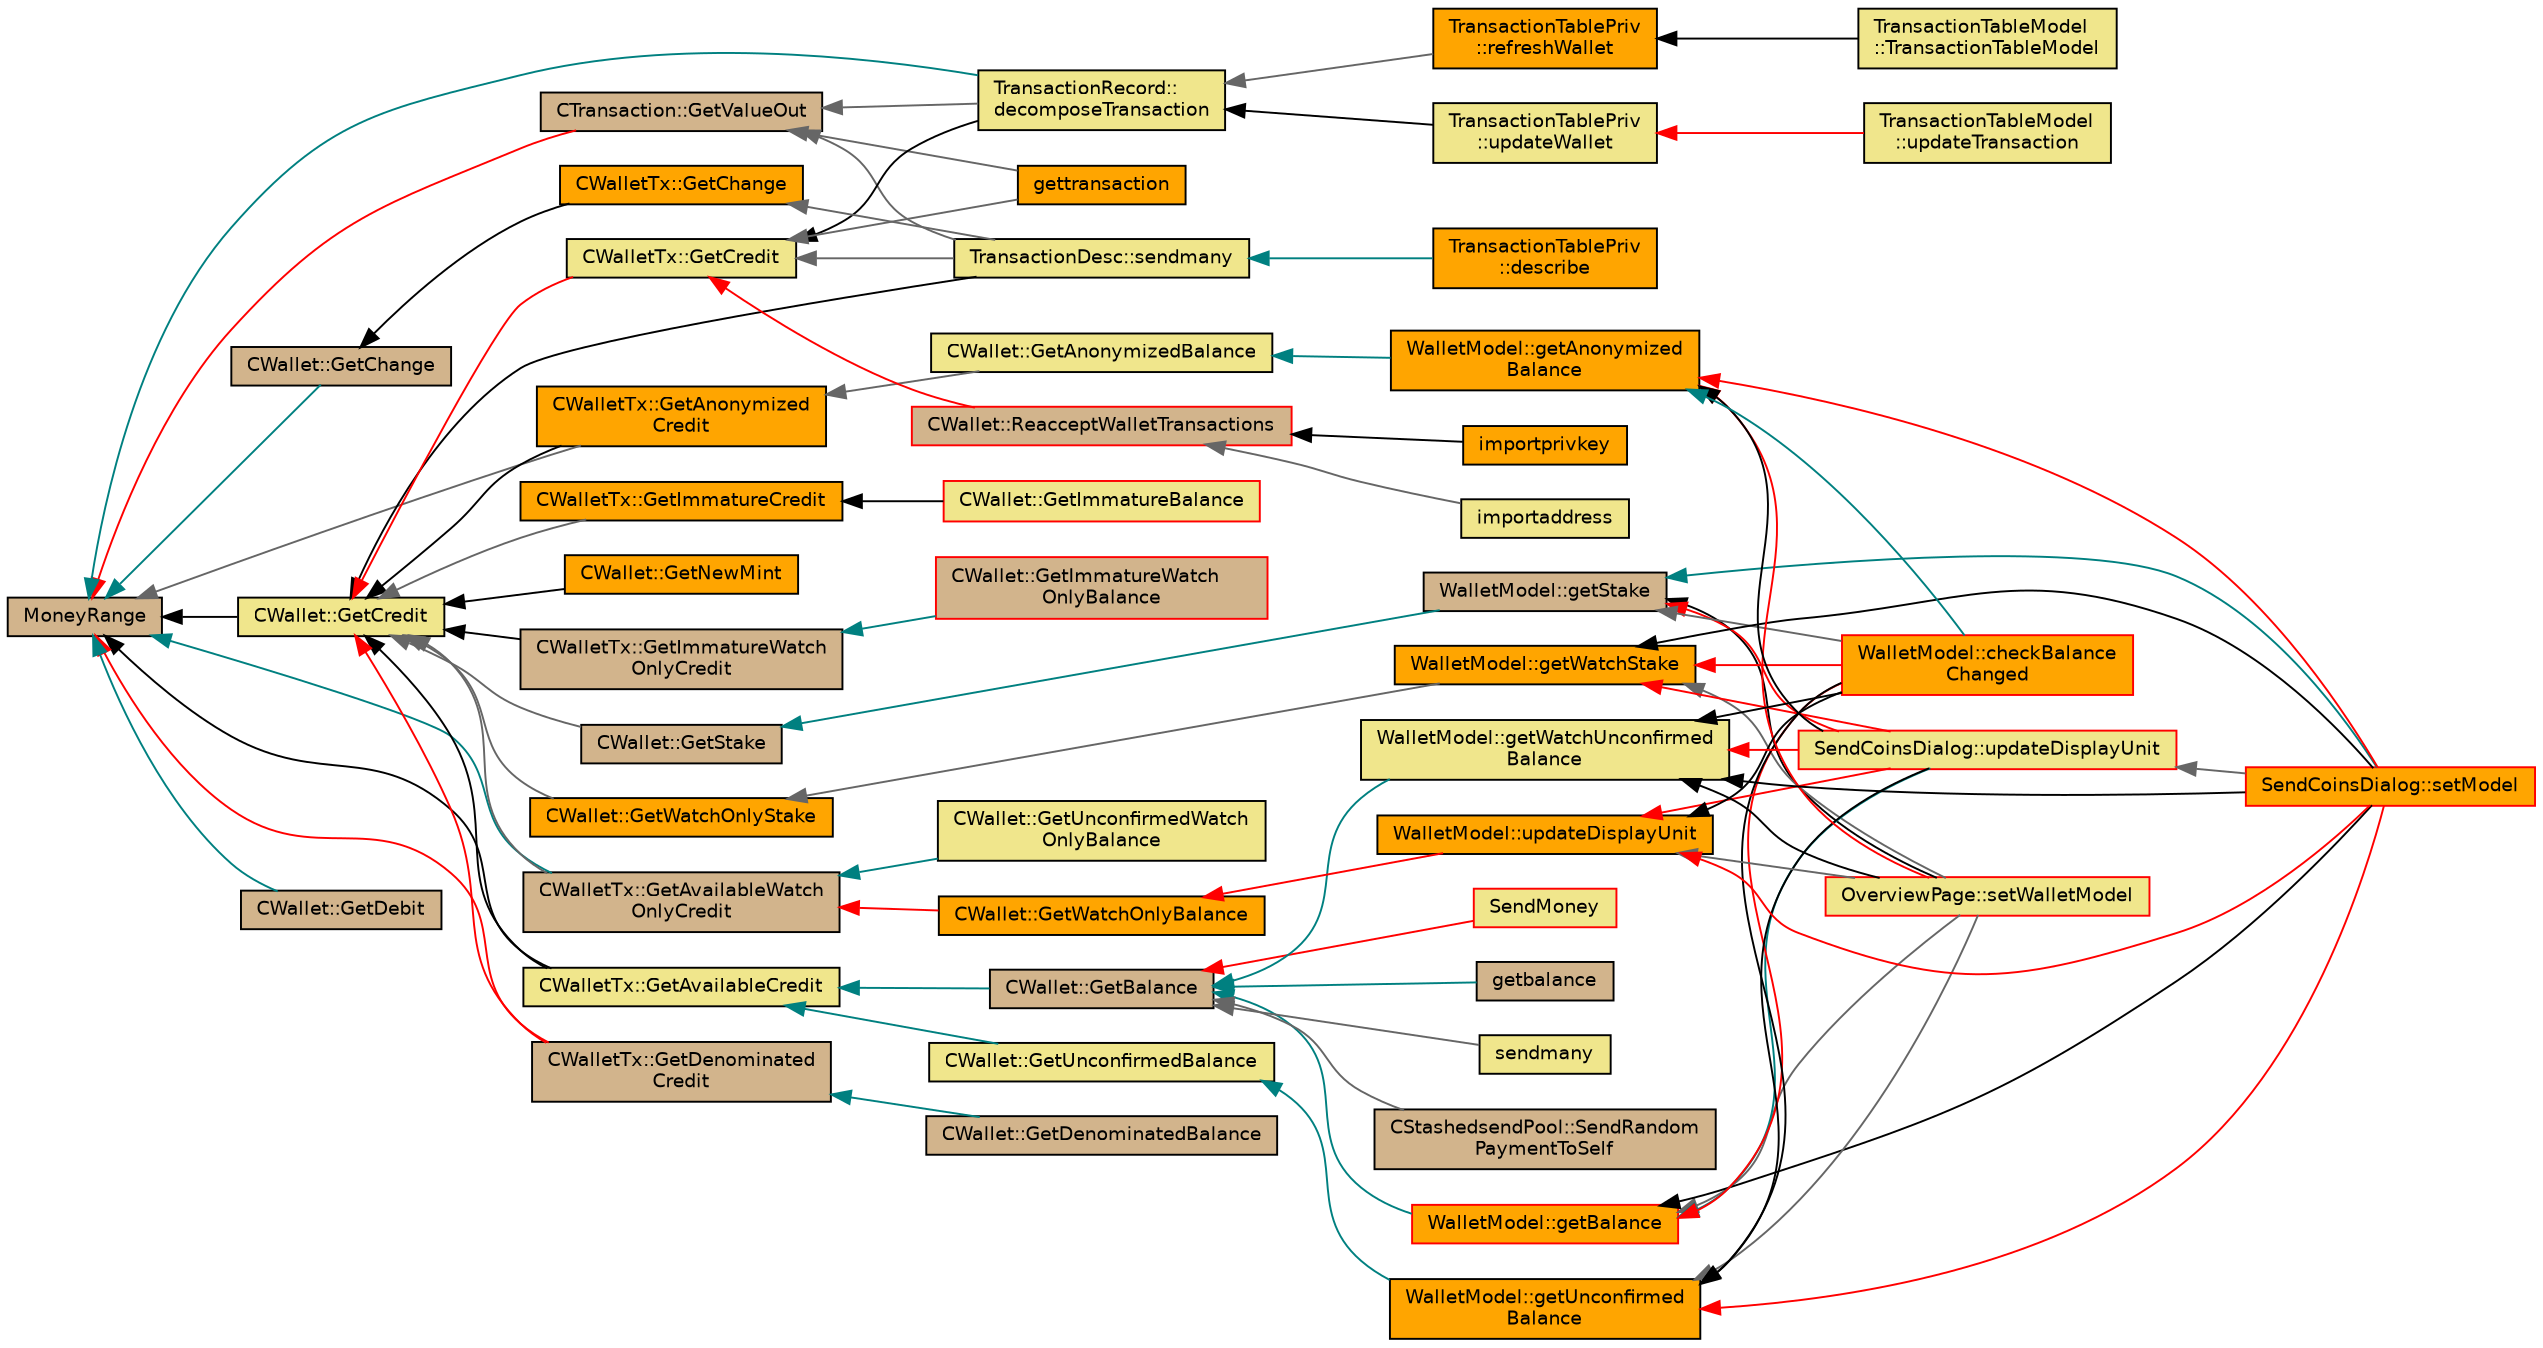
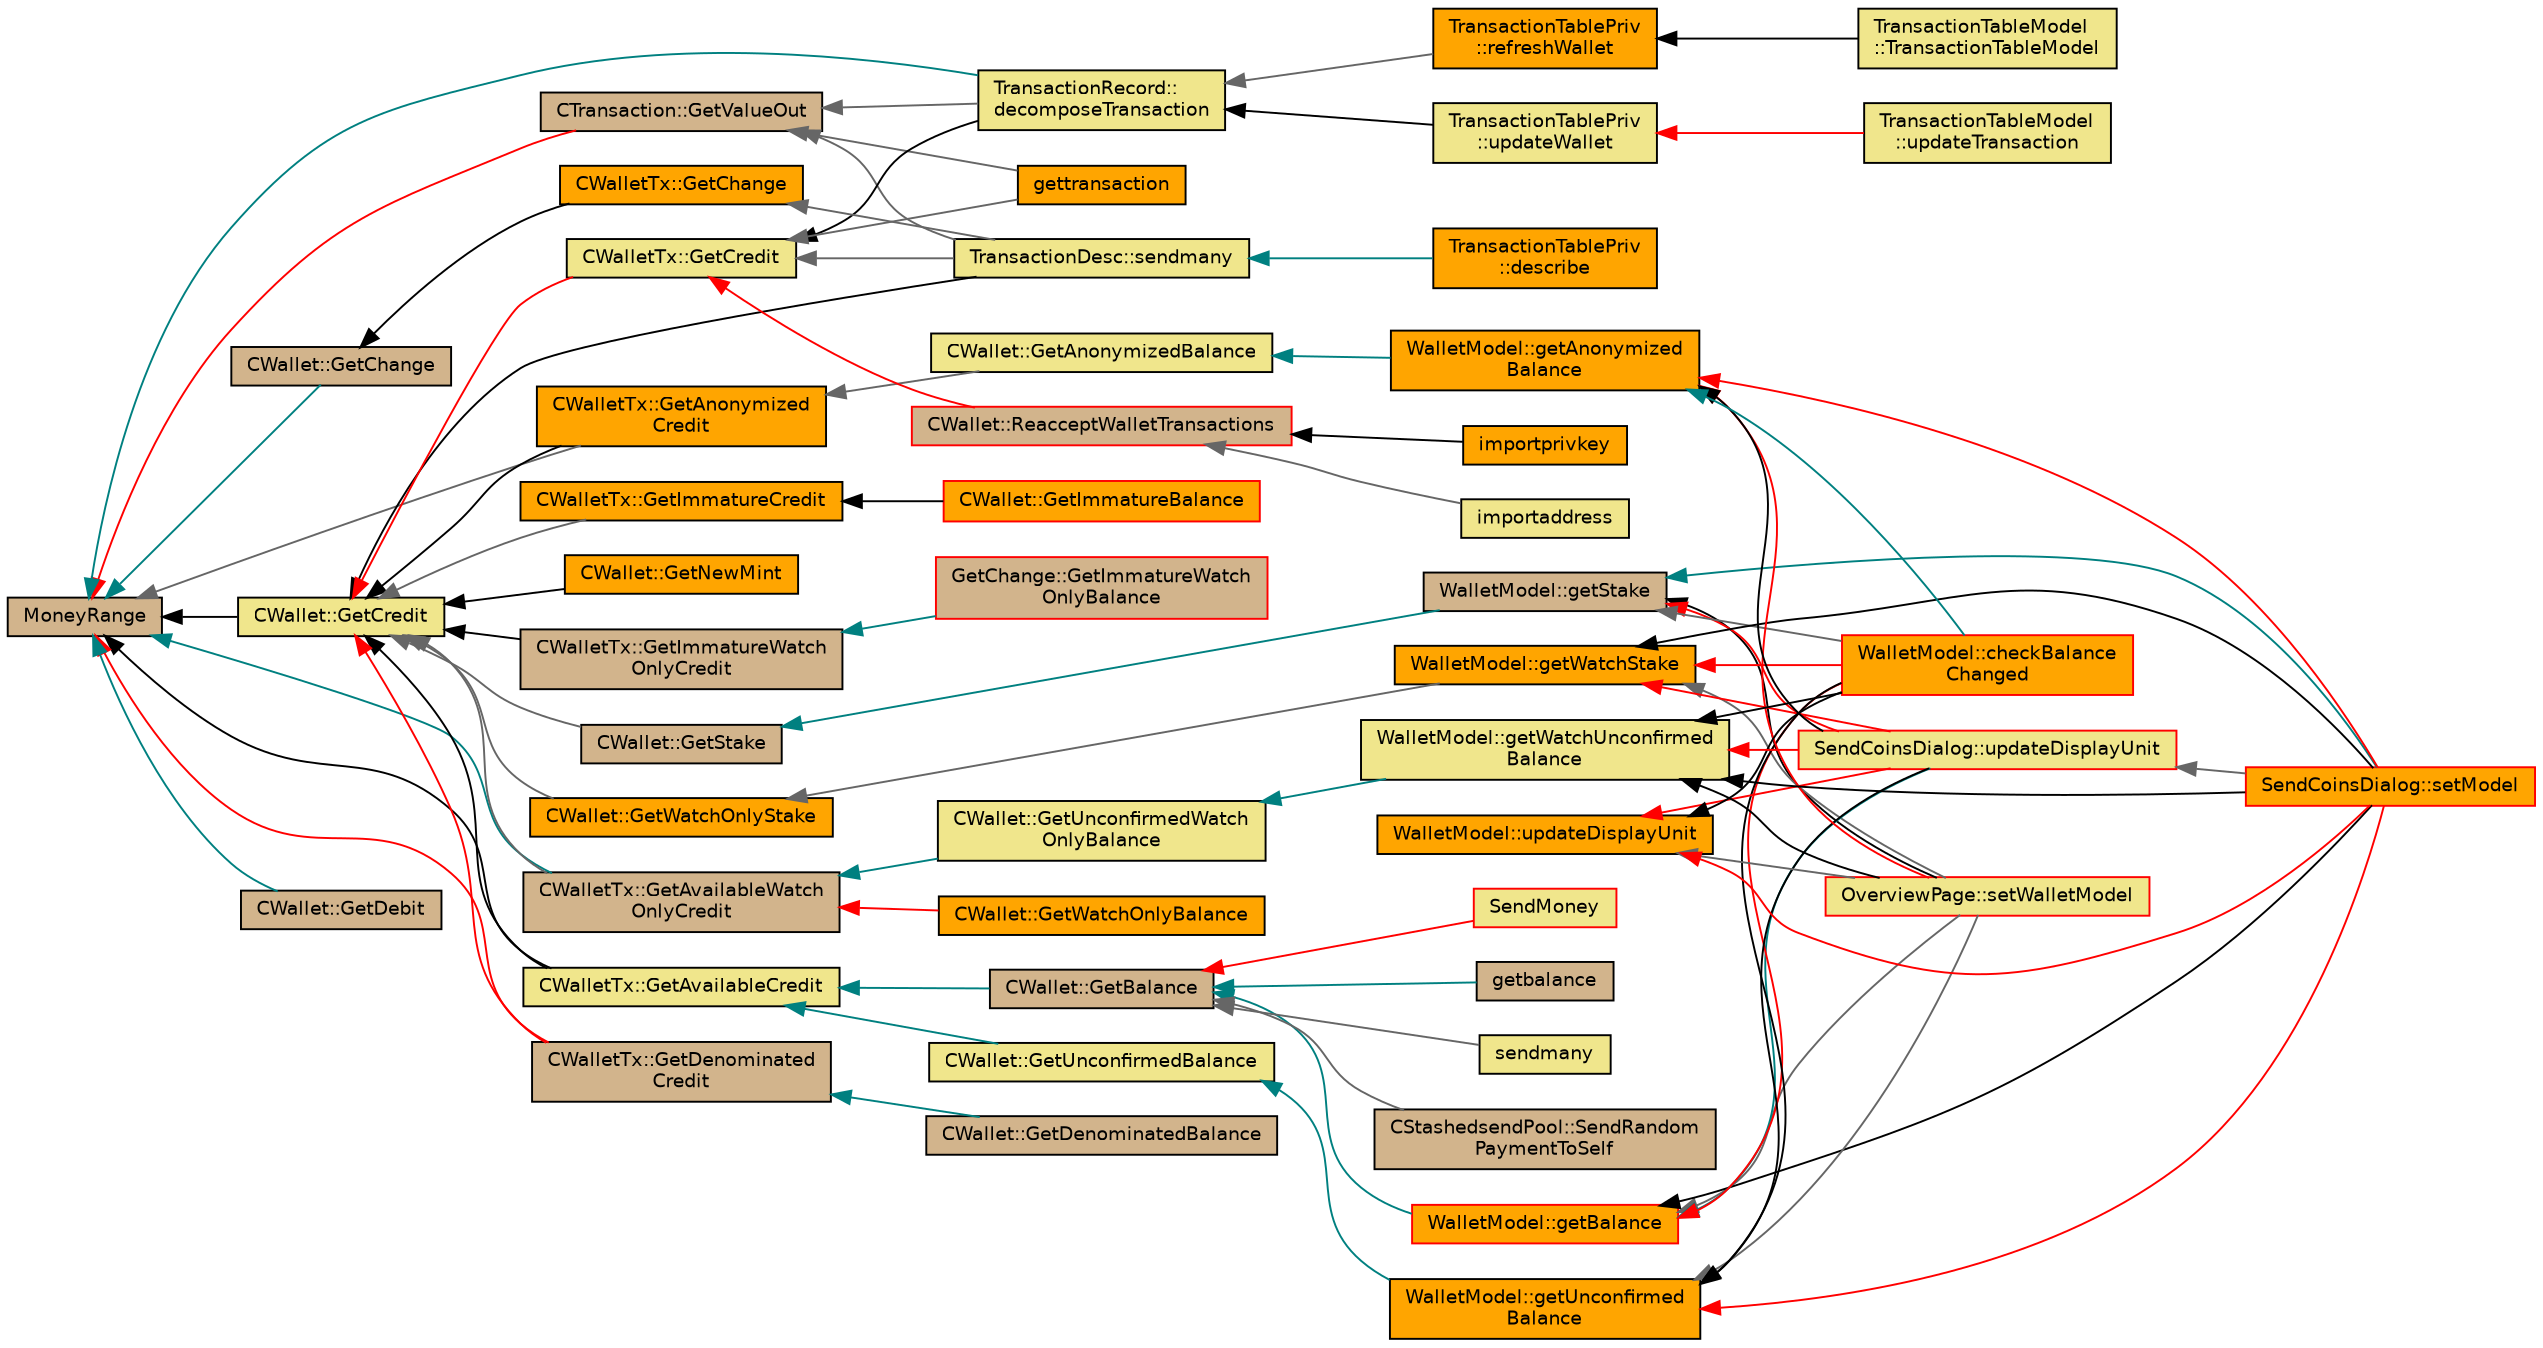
node "CWallet::GetImmatureBalance": fillcolor khaki -> orange
node "CWallet::GetImmatureWatch OnlyBalance": label "CWallet::GetImmatureWatch OnlyBalance" -> "GetChange::GetImmatureWatch OnlyBalance"
edge "WalletModel::updateDisplayUnit" -> "CWallet::GetWatchOnlyBalance": removed
edge "WalletModel::getWatchUnconfirmed Balance" -> "CWallet::GetBalance": now "WalletModel::getWatchUnconfirmed Balance" -> "CWallet::GetUnconfirmedWatch OnlyBalance"
